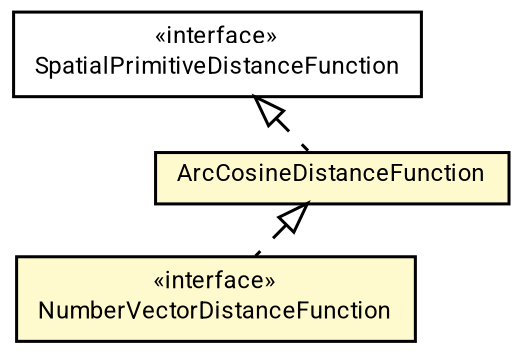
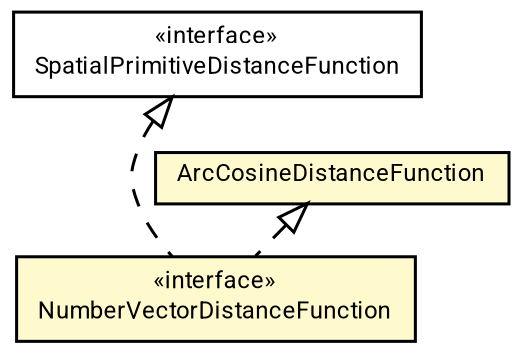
edge "ArcCosineDistanceFunction" -> "SpatialPrimitiveDistanceFunction": now "NumberVectorDistanceFunction" -> "SpatialPrimitiveDistanceFunction"
